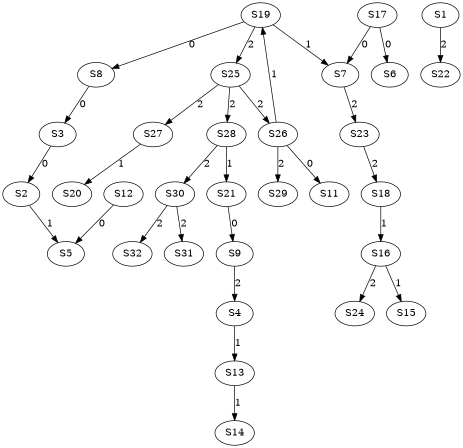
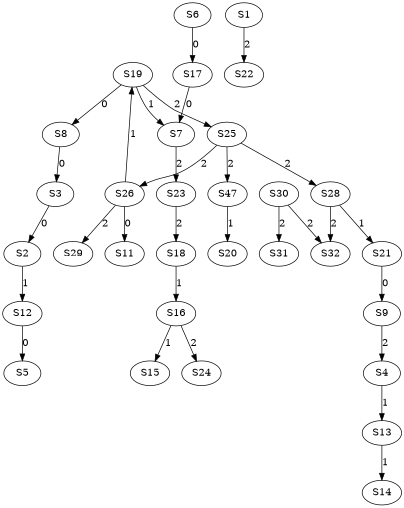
edge "S17" -> "S6": reversed
node "S27": label "S27" -> "S47"
edge "S28" -> "S30": now "S28" -> "S32"
edge "S2" -> "S5": now "S2" -> "S12"
